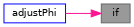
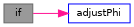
edge "adjustPhi" -> "if": reversed
